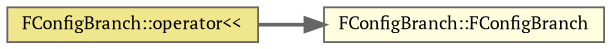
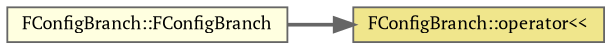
edge "FConfigBranch::operator<<" -> "FConfigBranch::FConfigBranch": reversed
